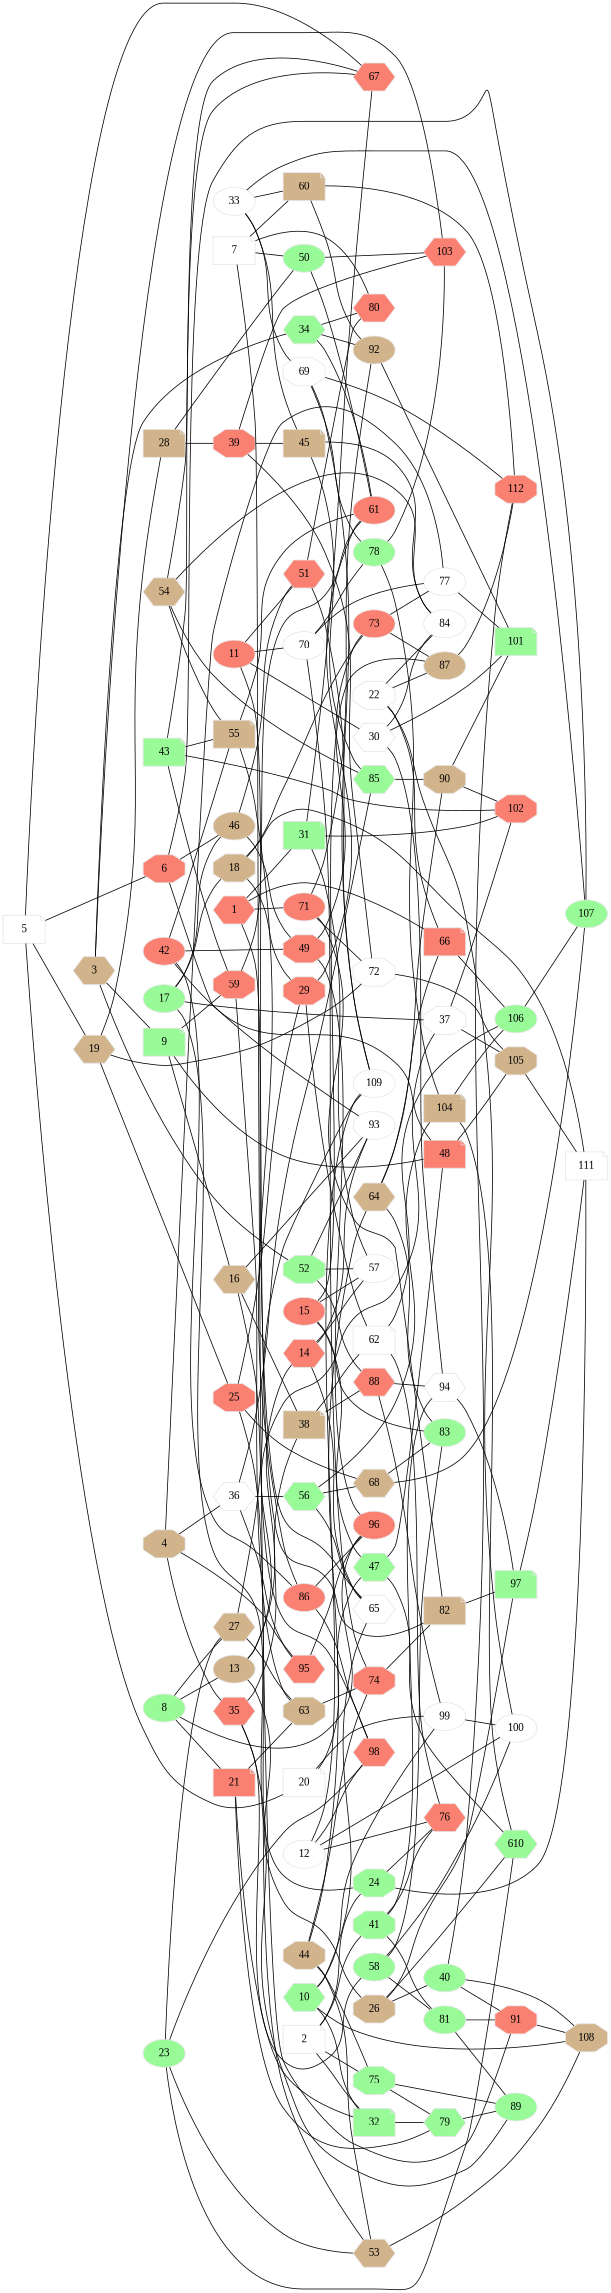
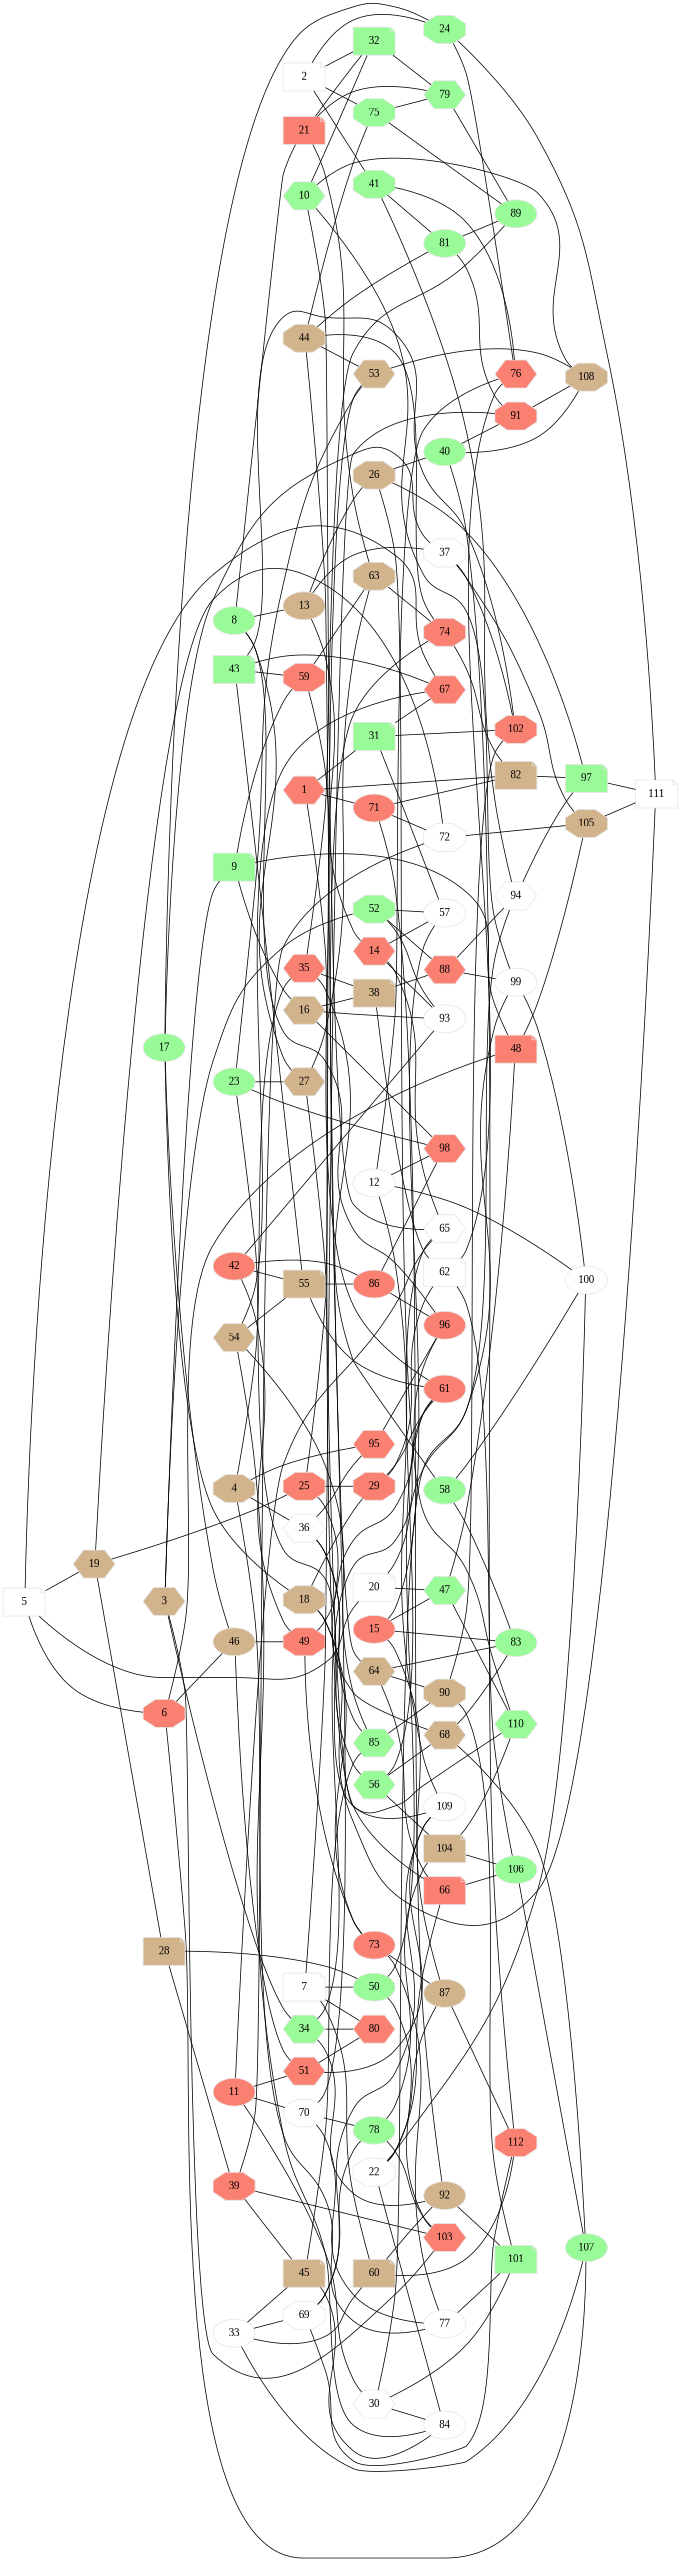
node "610": label "610" -> "110"
edge "58" -- "81": now "44" -- "81"
